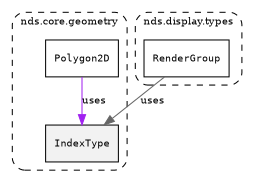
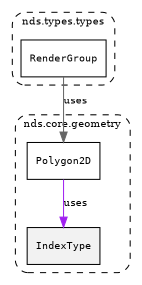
cluster "nds.display.types": label "nds.display.types" -> "nds.types.types"
edge "RenderGroup" -> "IndexType": now "RenderGroup" -> "Polygon2D"
